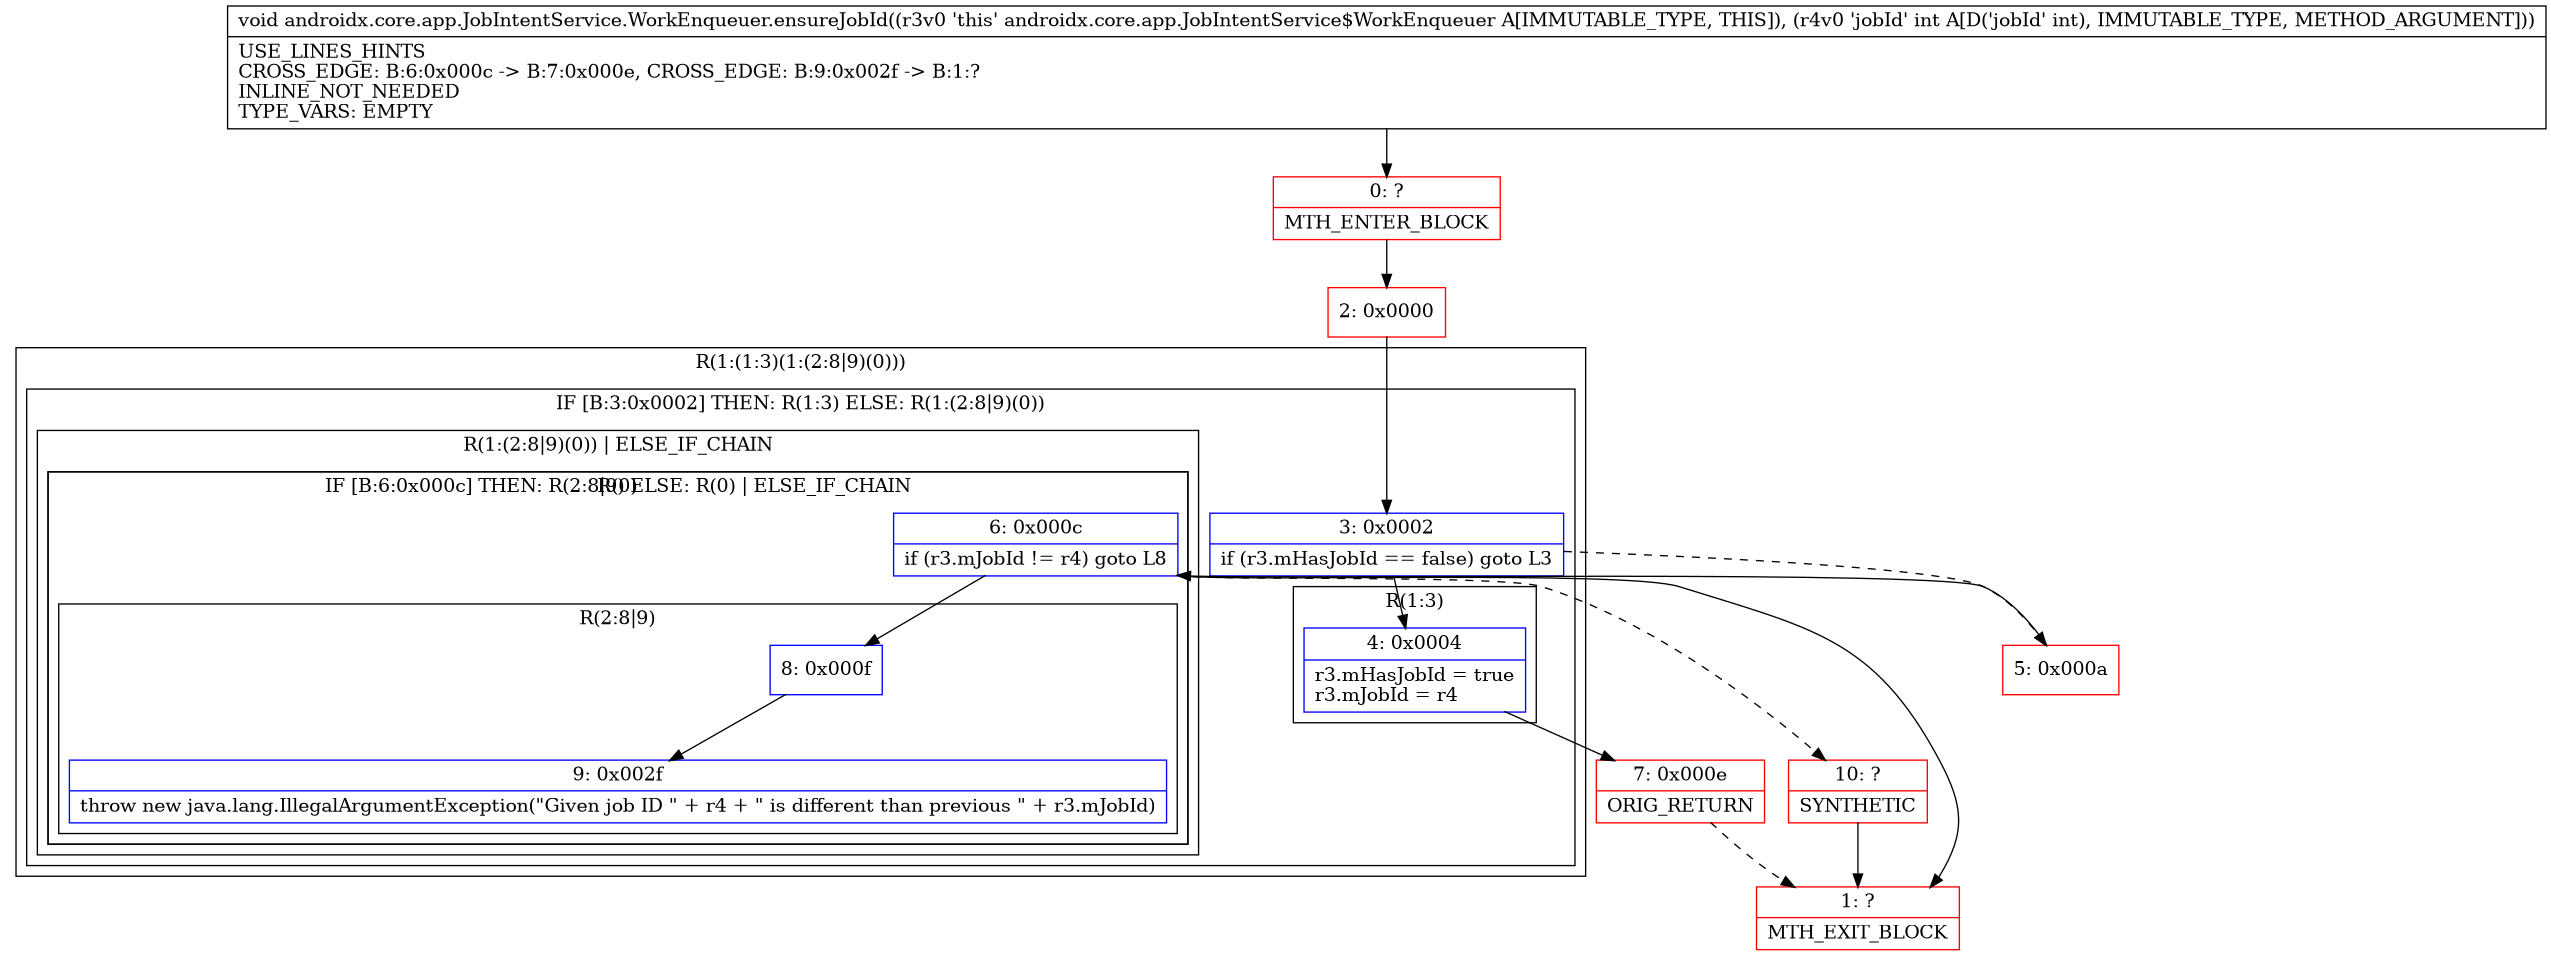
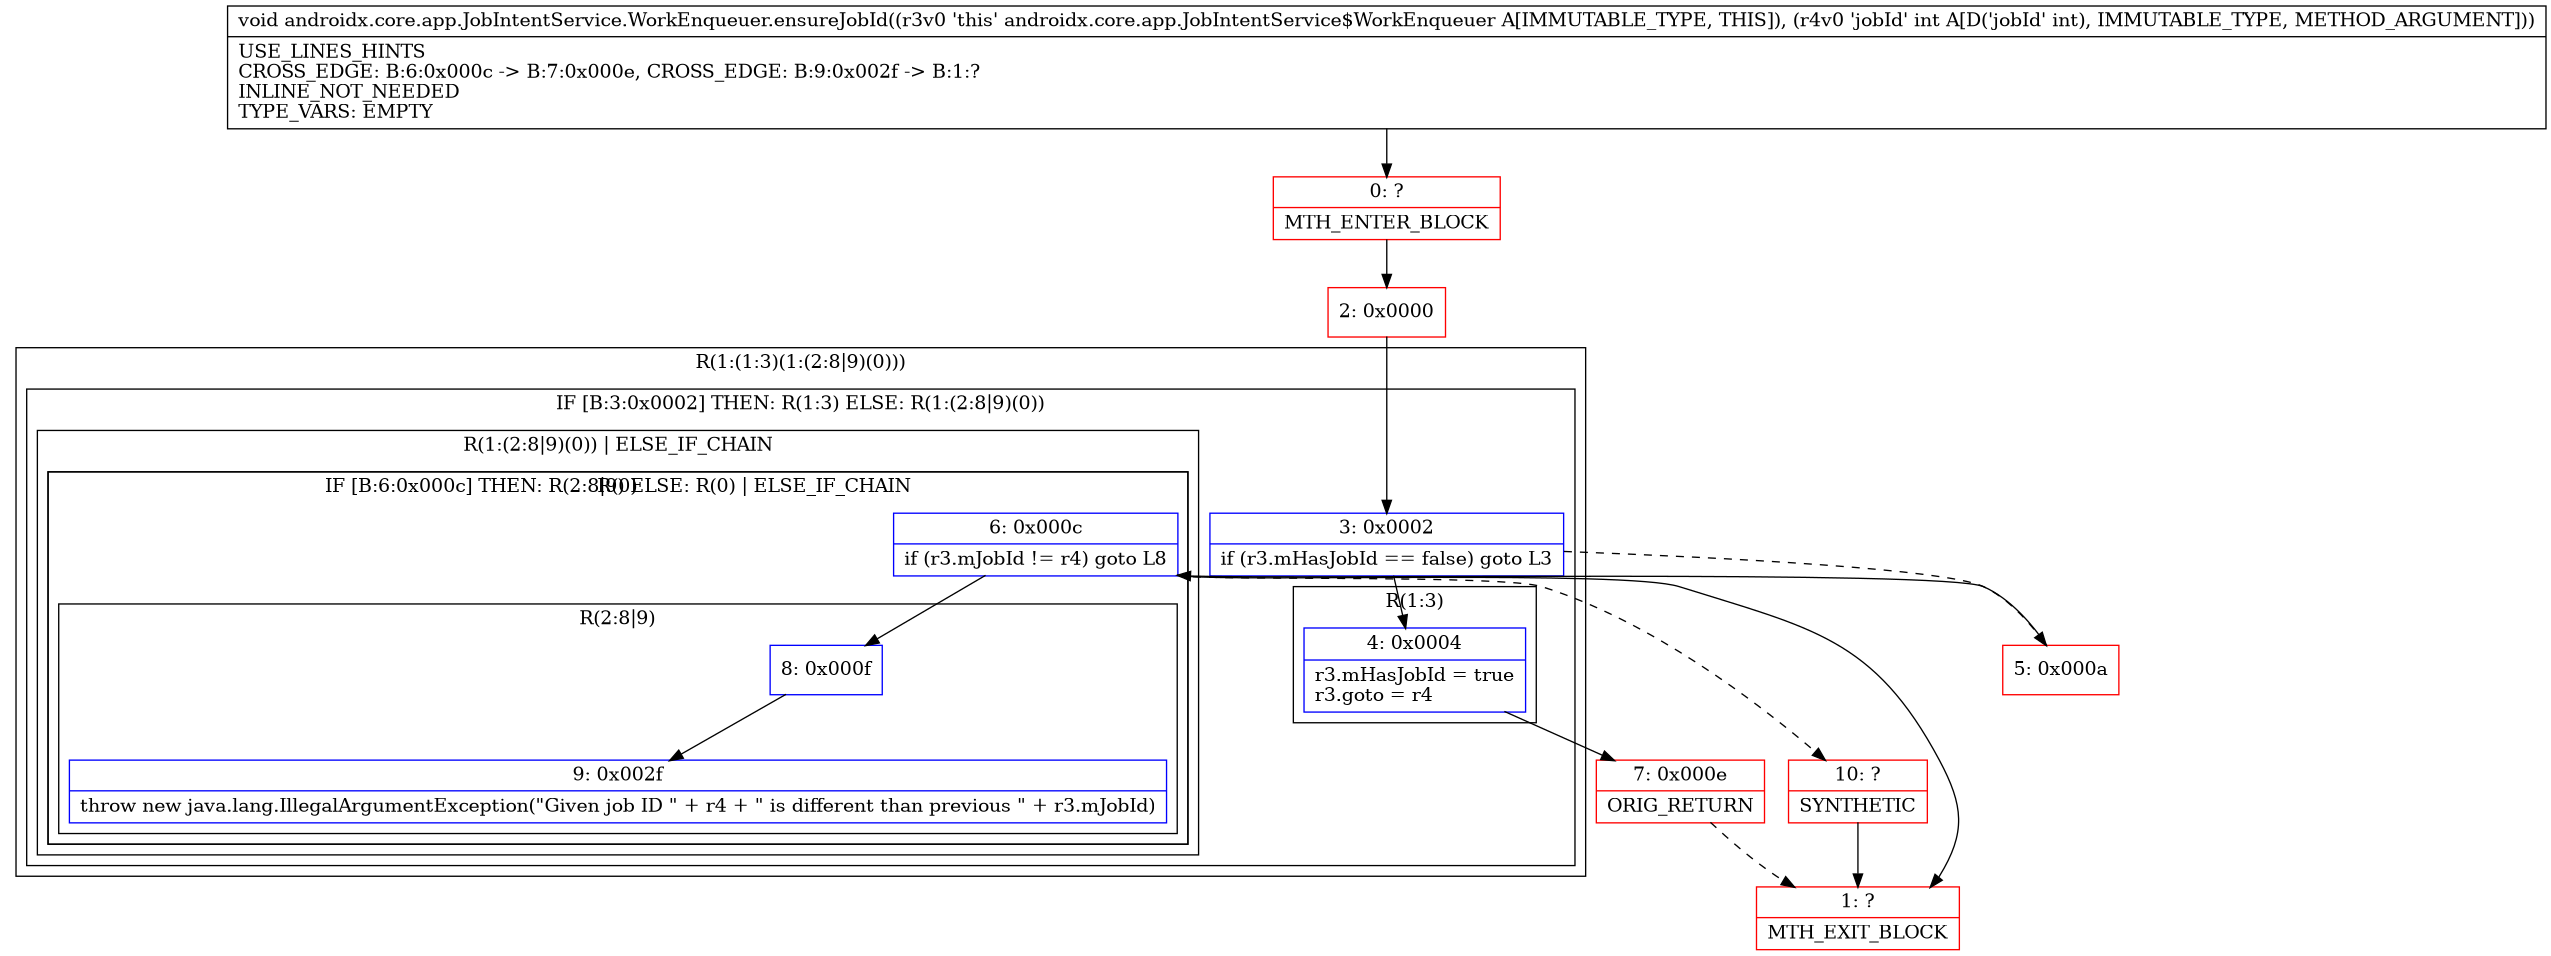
node "4: 0x0004": text "r3.mJobId = r4" -> "r3.goto = r4"
